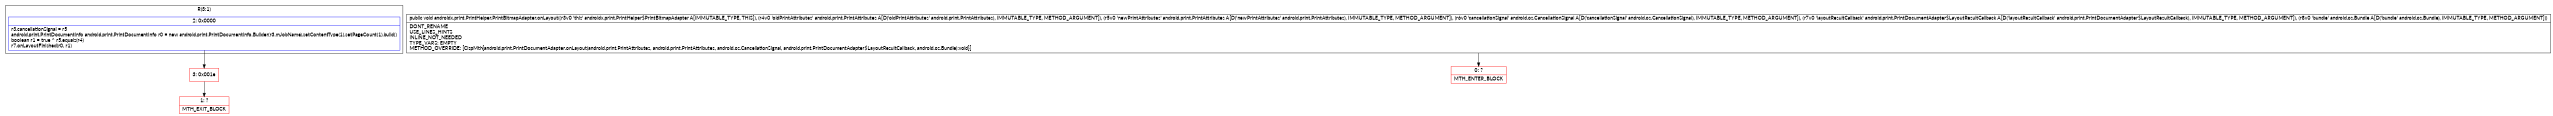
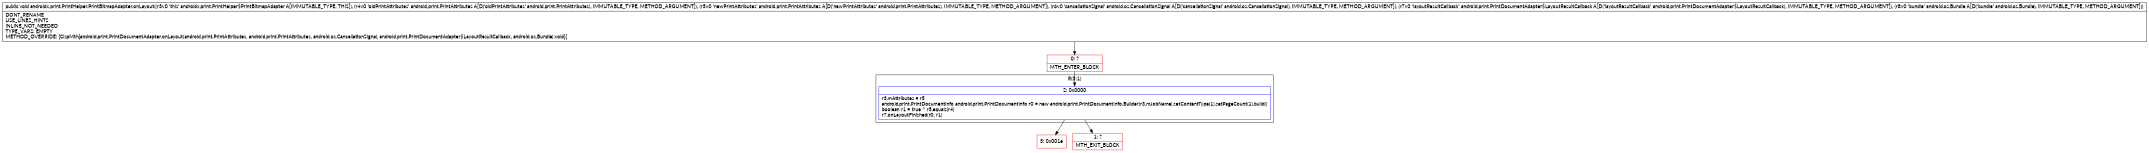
node "2: 0x0000": text "r3.cancellationSignal = r5" -> "r3.mAttributes = r5"
edge "0: ?" -> "2: 0x0000": added
edge "3: 0x001e" -> "1: ?": now "2: 0x0000" -> "1: ?"
